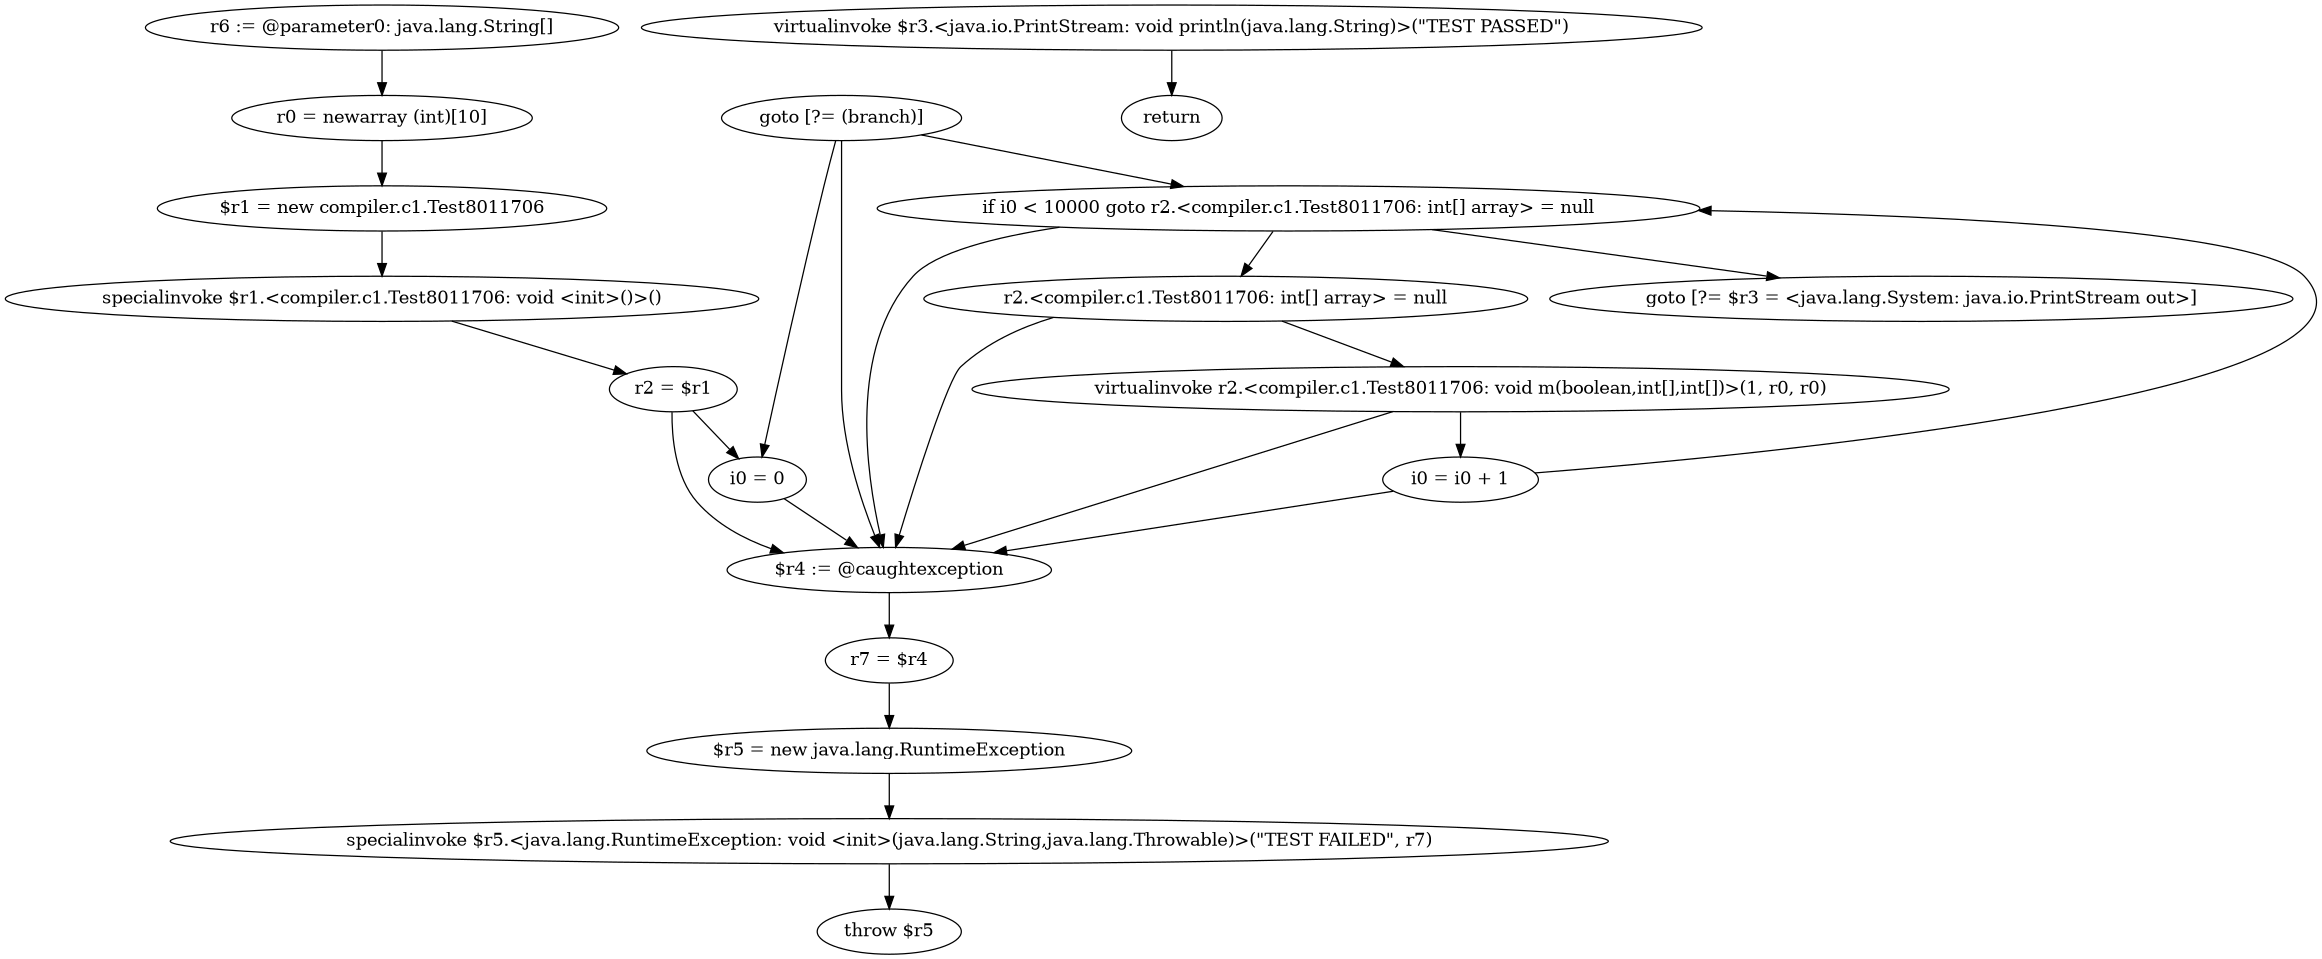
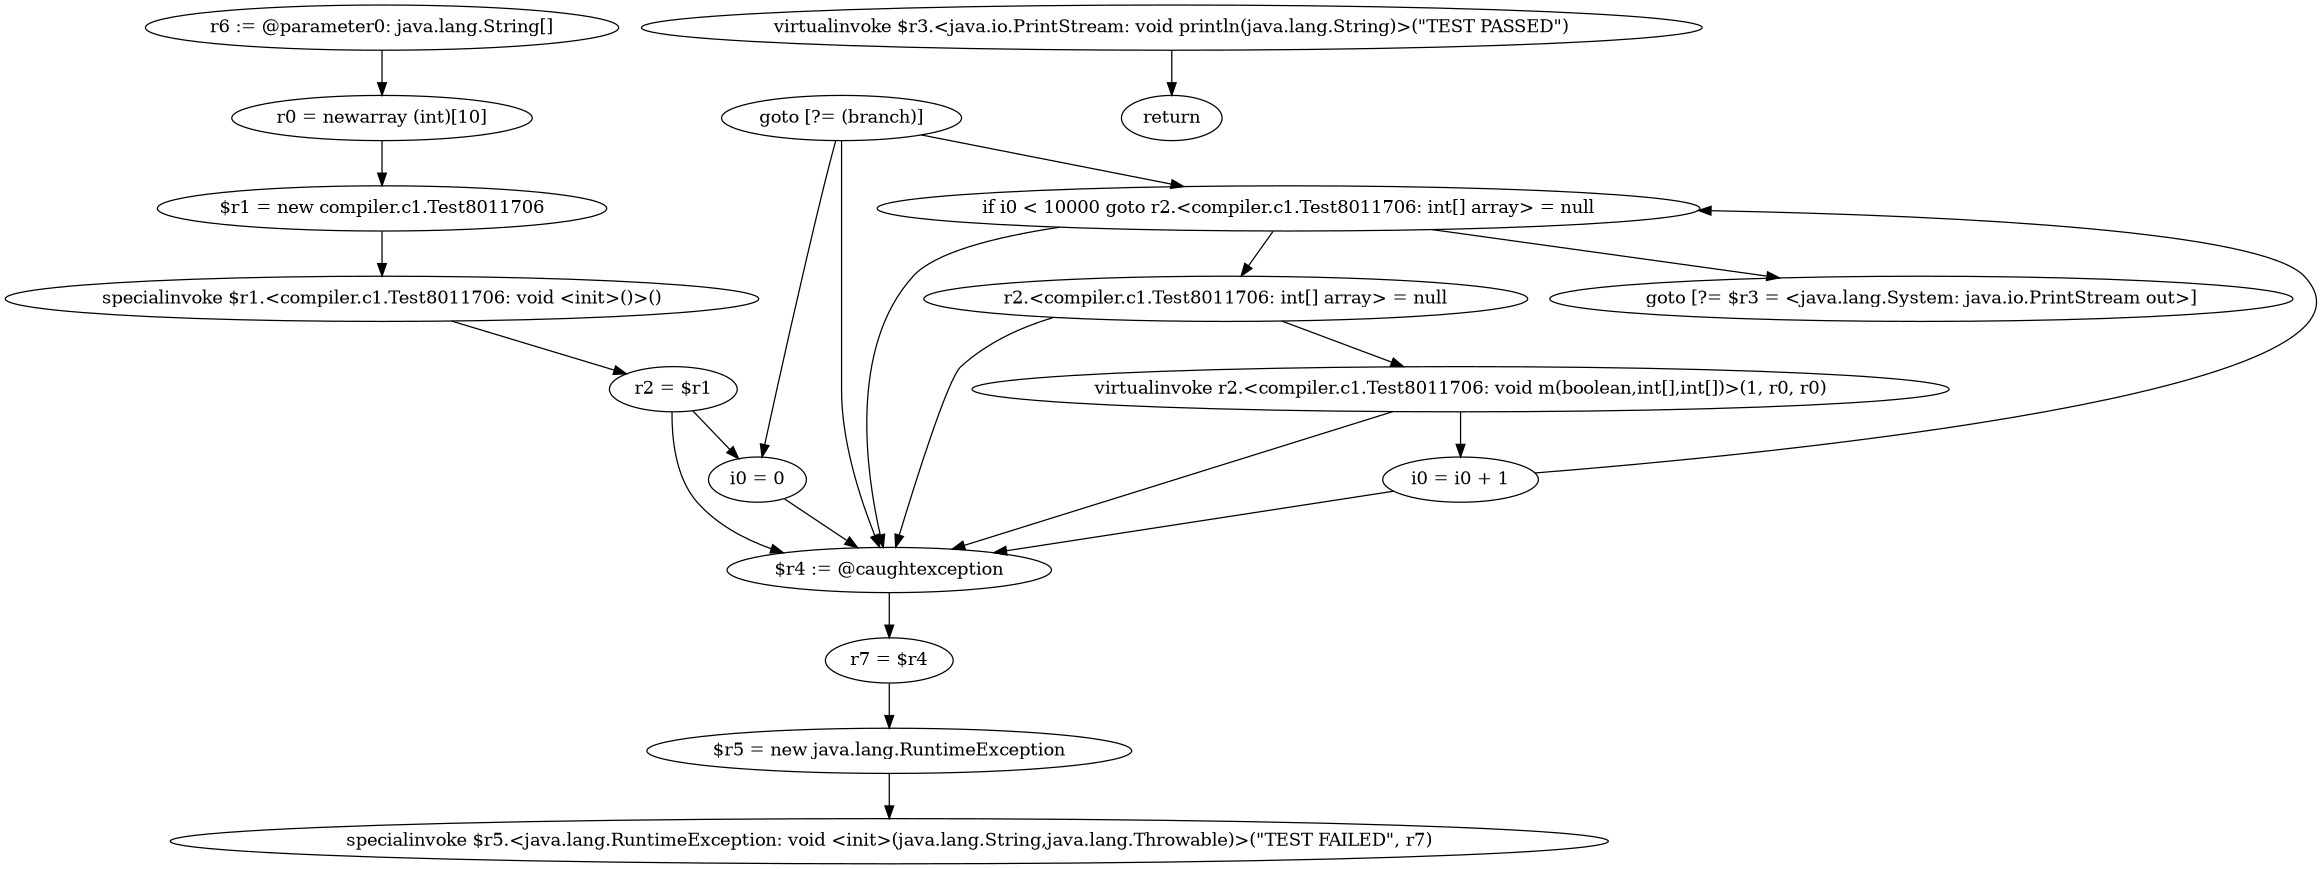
node "throw $r5": removed
